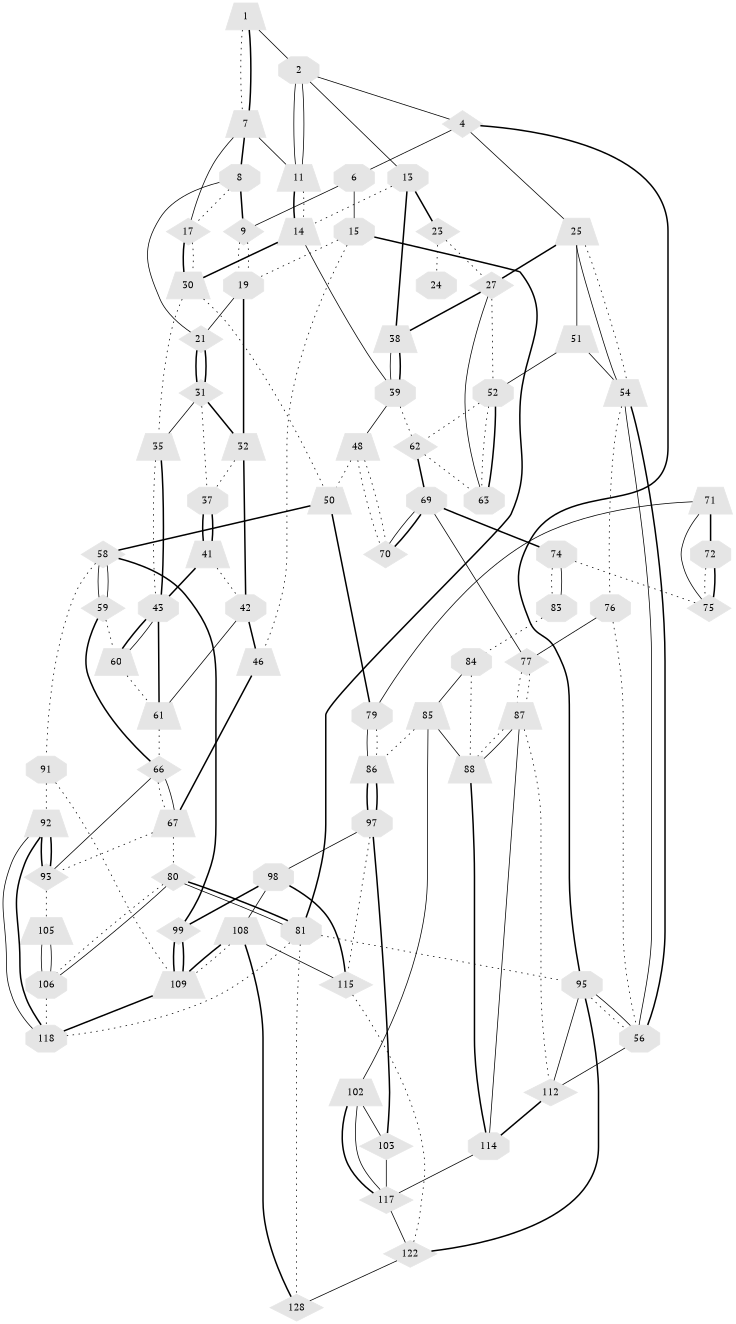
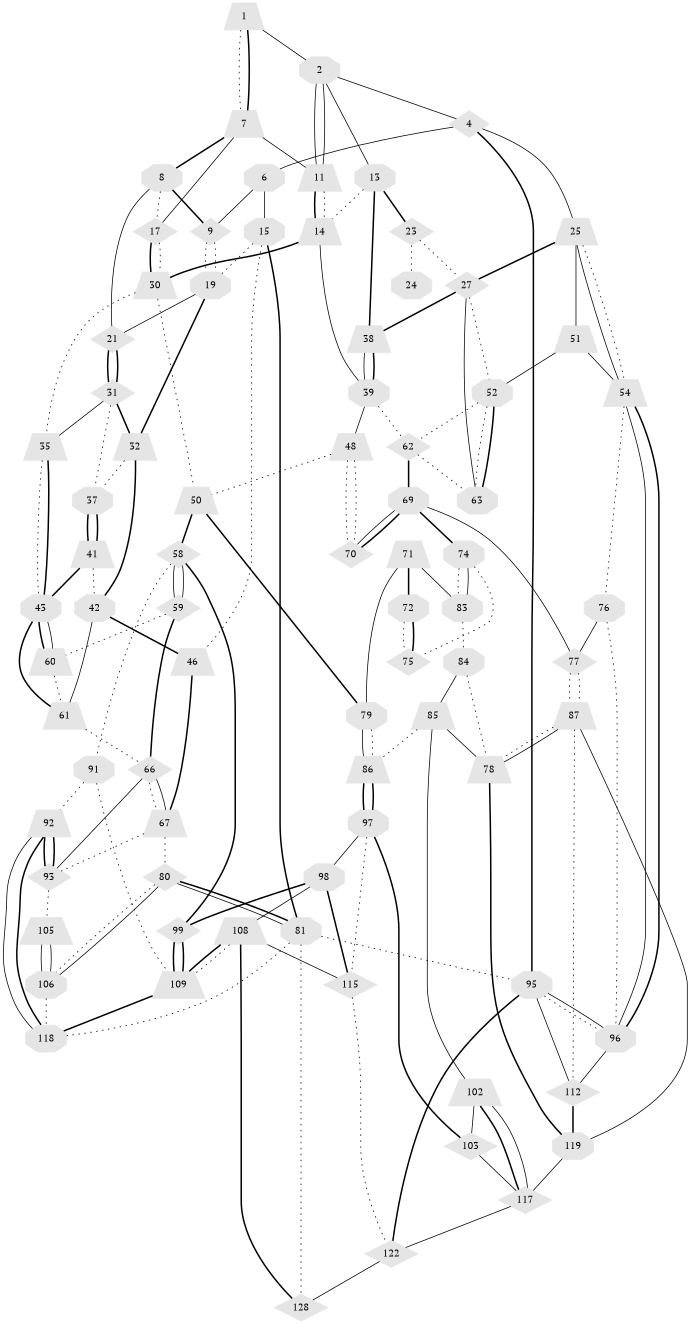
edge "71" -- "75": now "71" -- "83"
node "88": label "88" -> "78"
node "56": label "56" -> "96"
node "114": label "114" -> "119"
